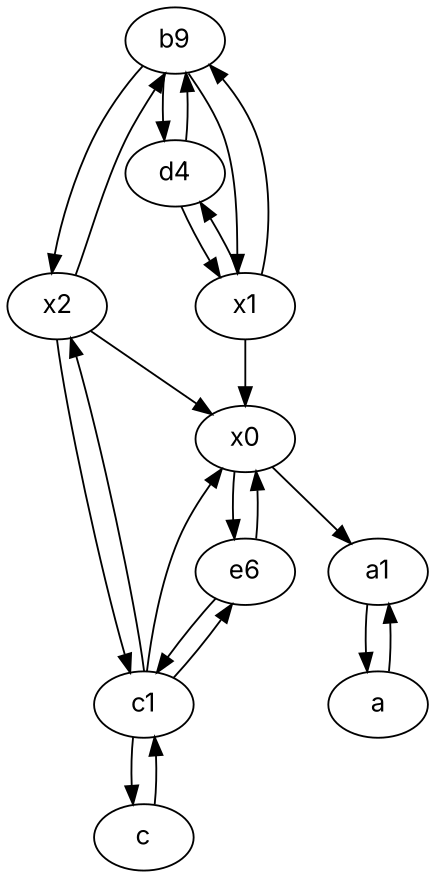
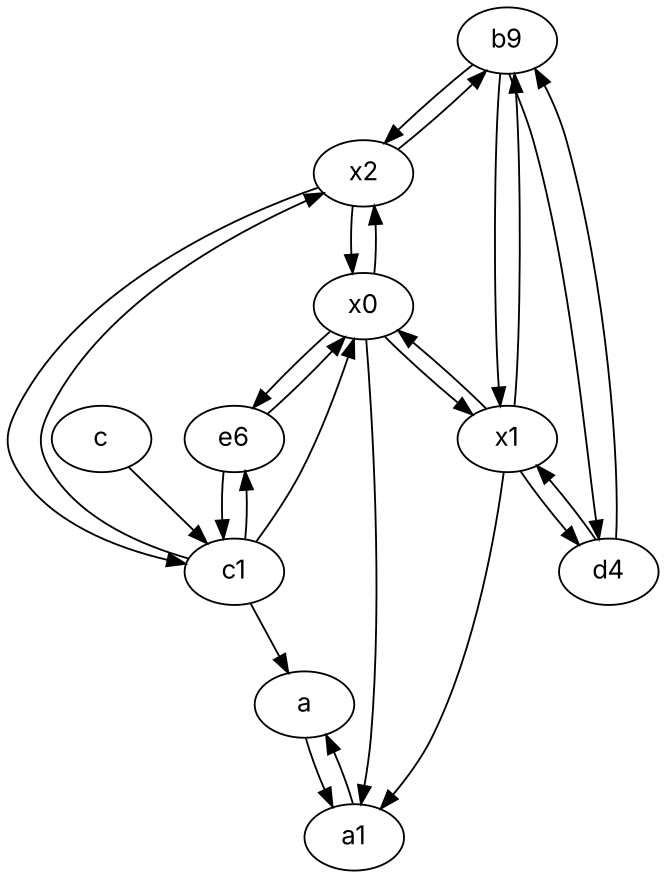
edge "x0" -> "x2": added
edge "x0" -> "x1": added
edge "x1" -> "a1": added
edge "c1" -> "c": now "c1" -> "a"
